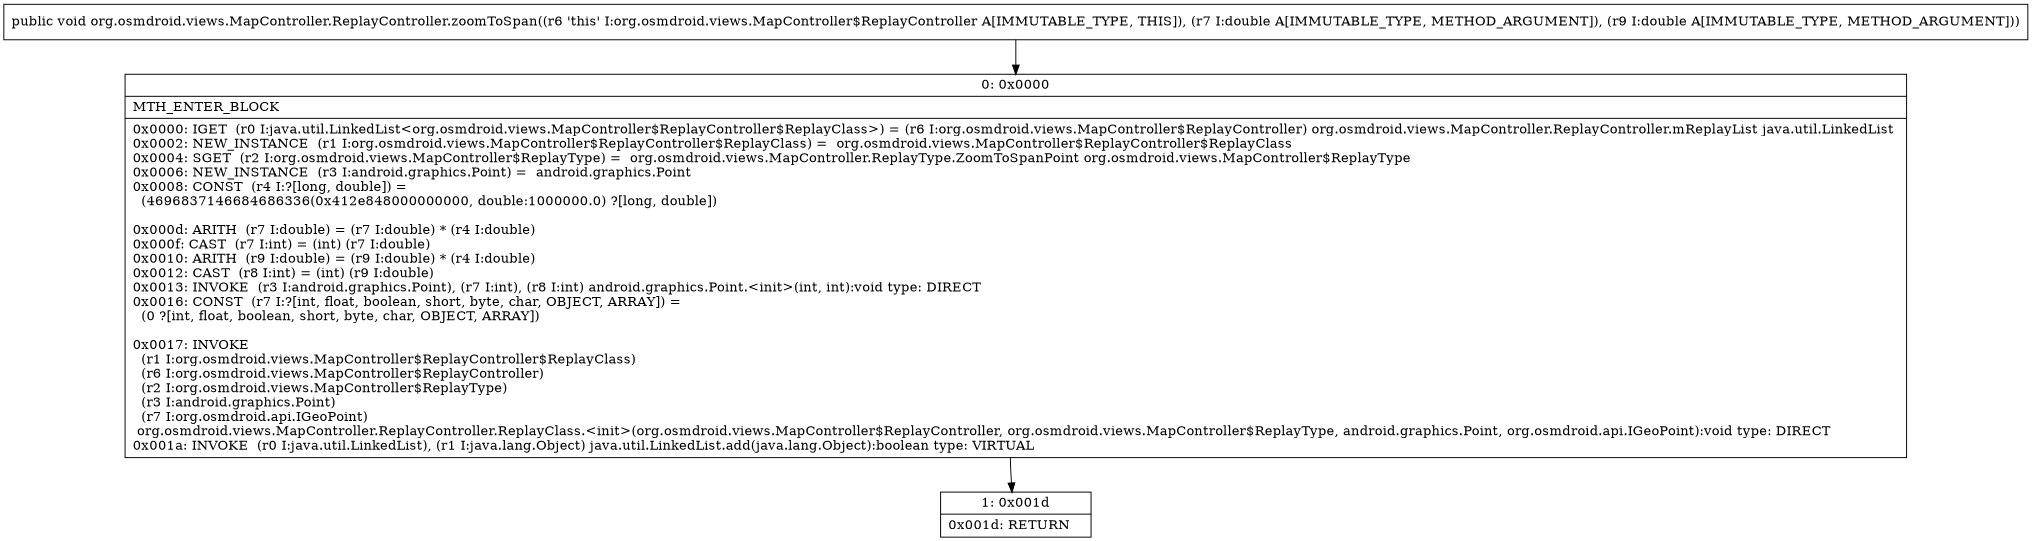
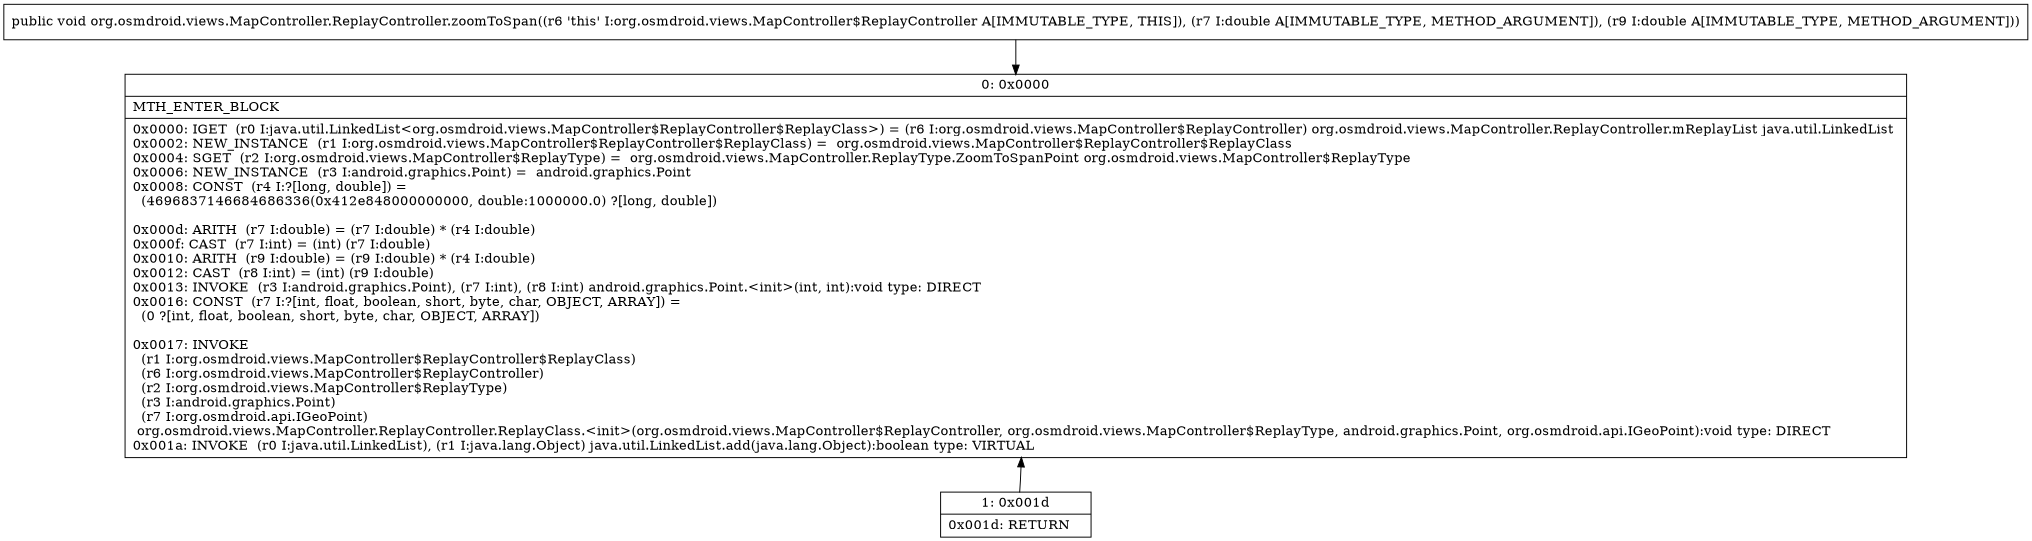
edge "0: 0x0000" -> "1: 0x001d": reversed
